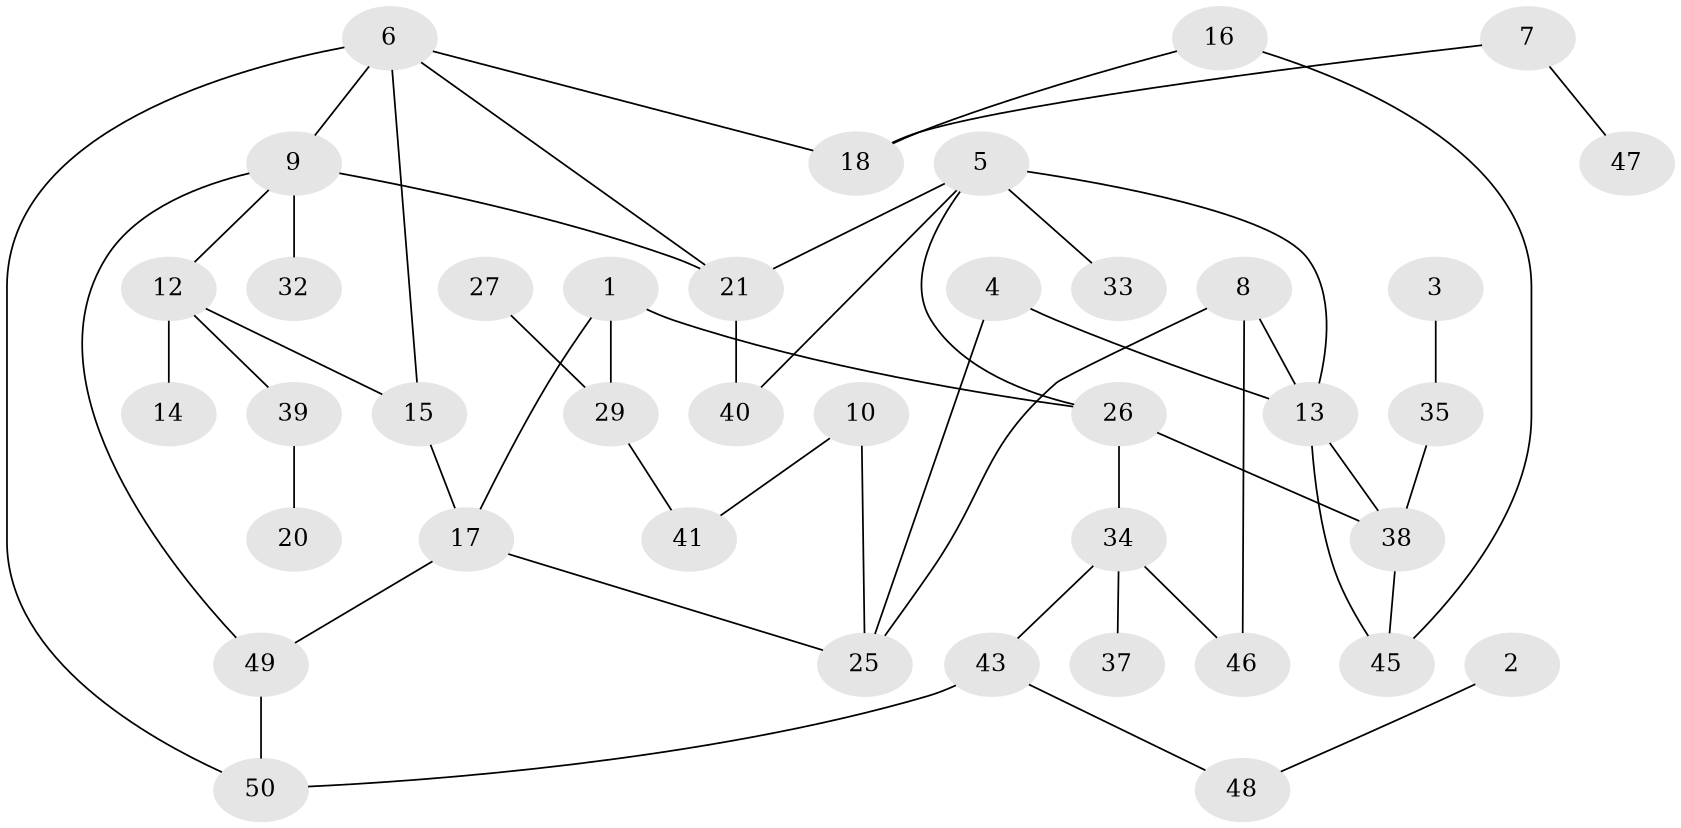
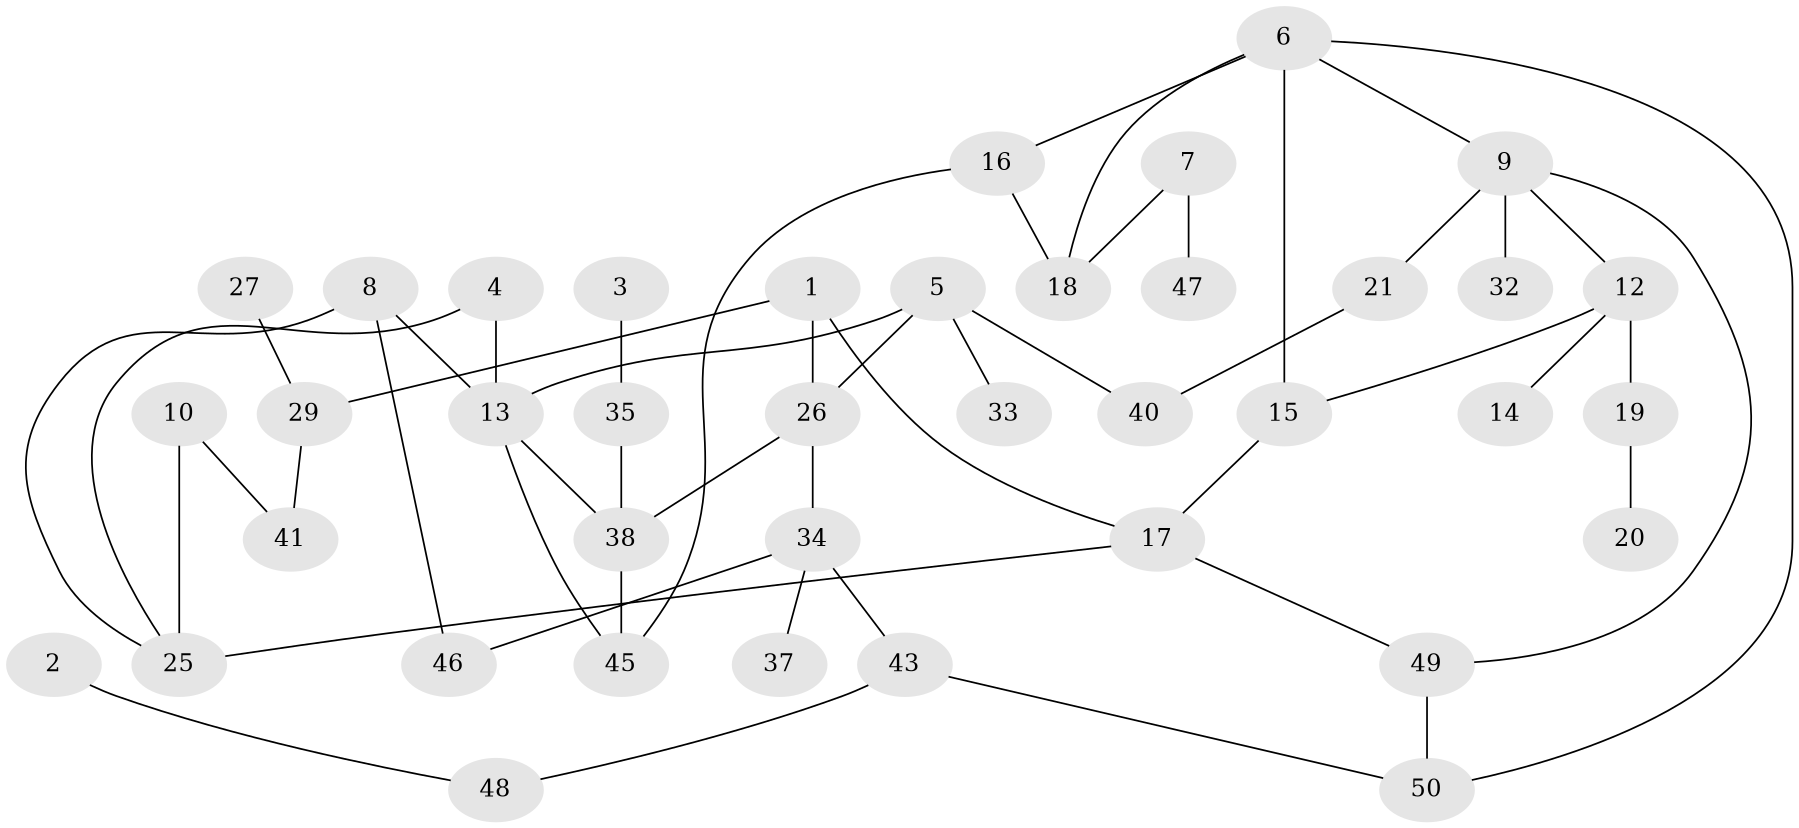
edge "6" -- "21": now "6" -- "16"
edge "5" -- "21": removed
node "39": label "39" -> "19"
